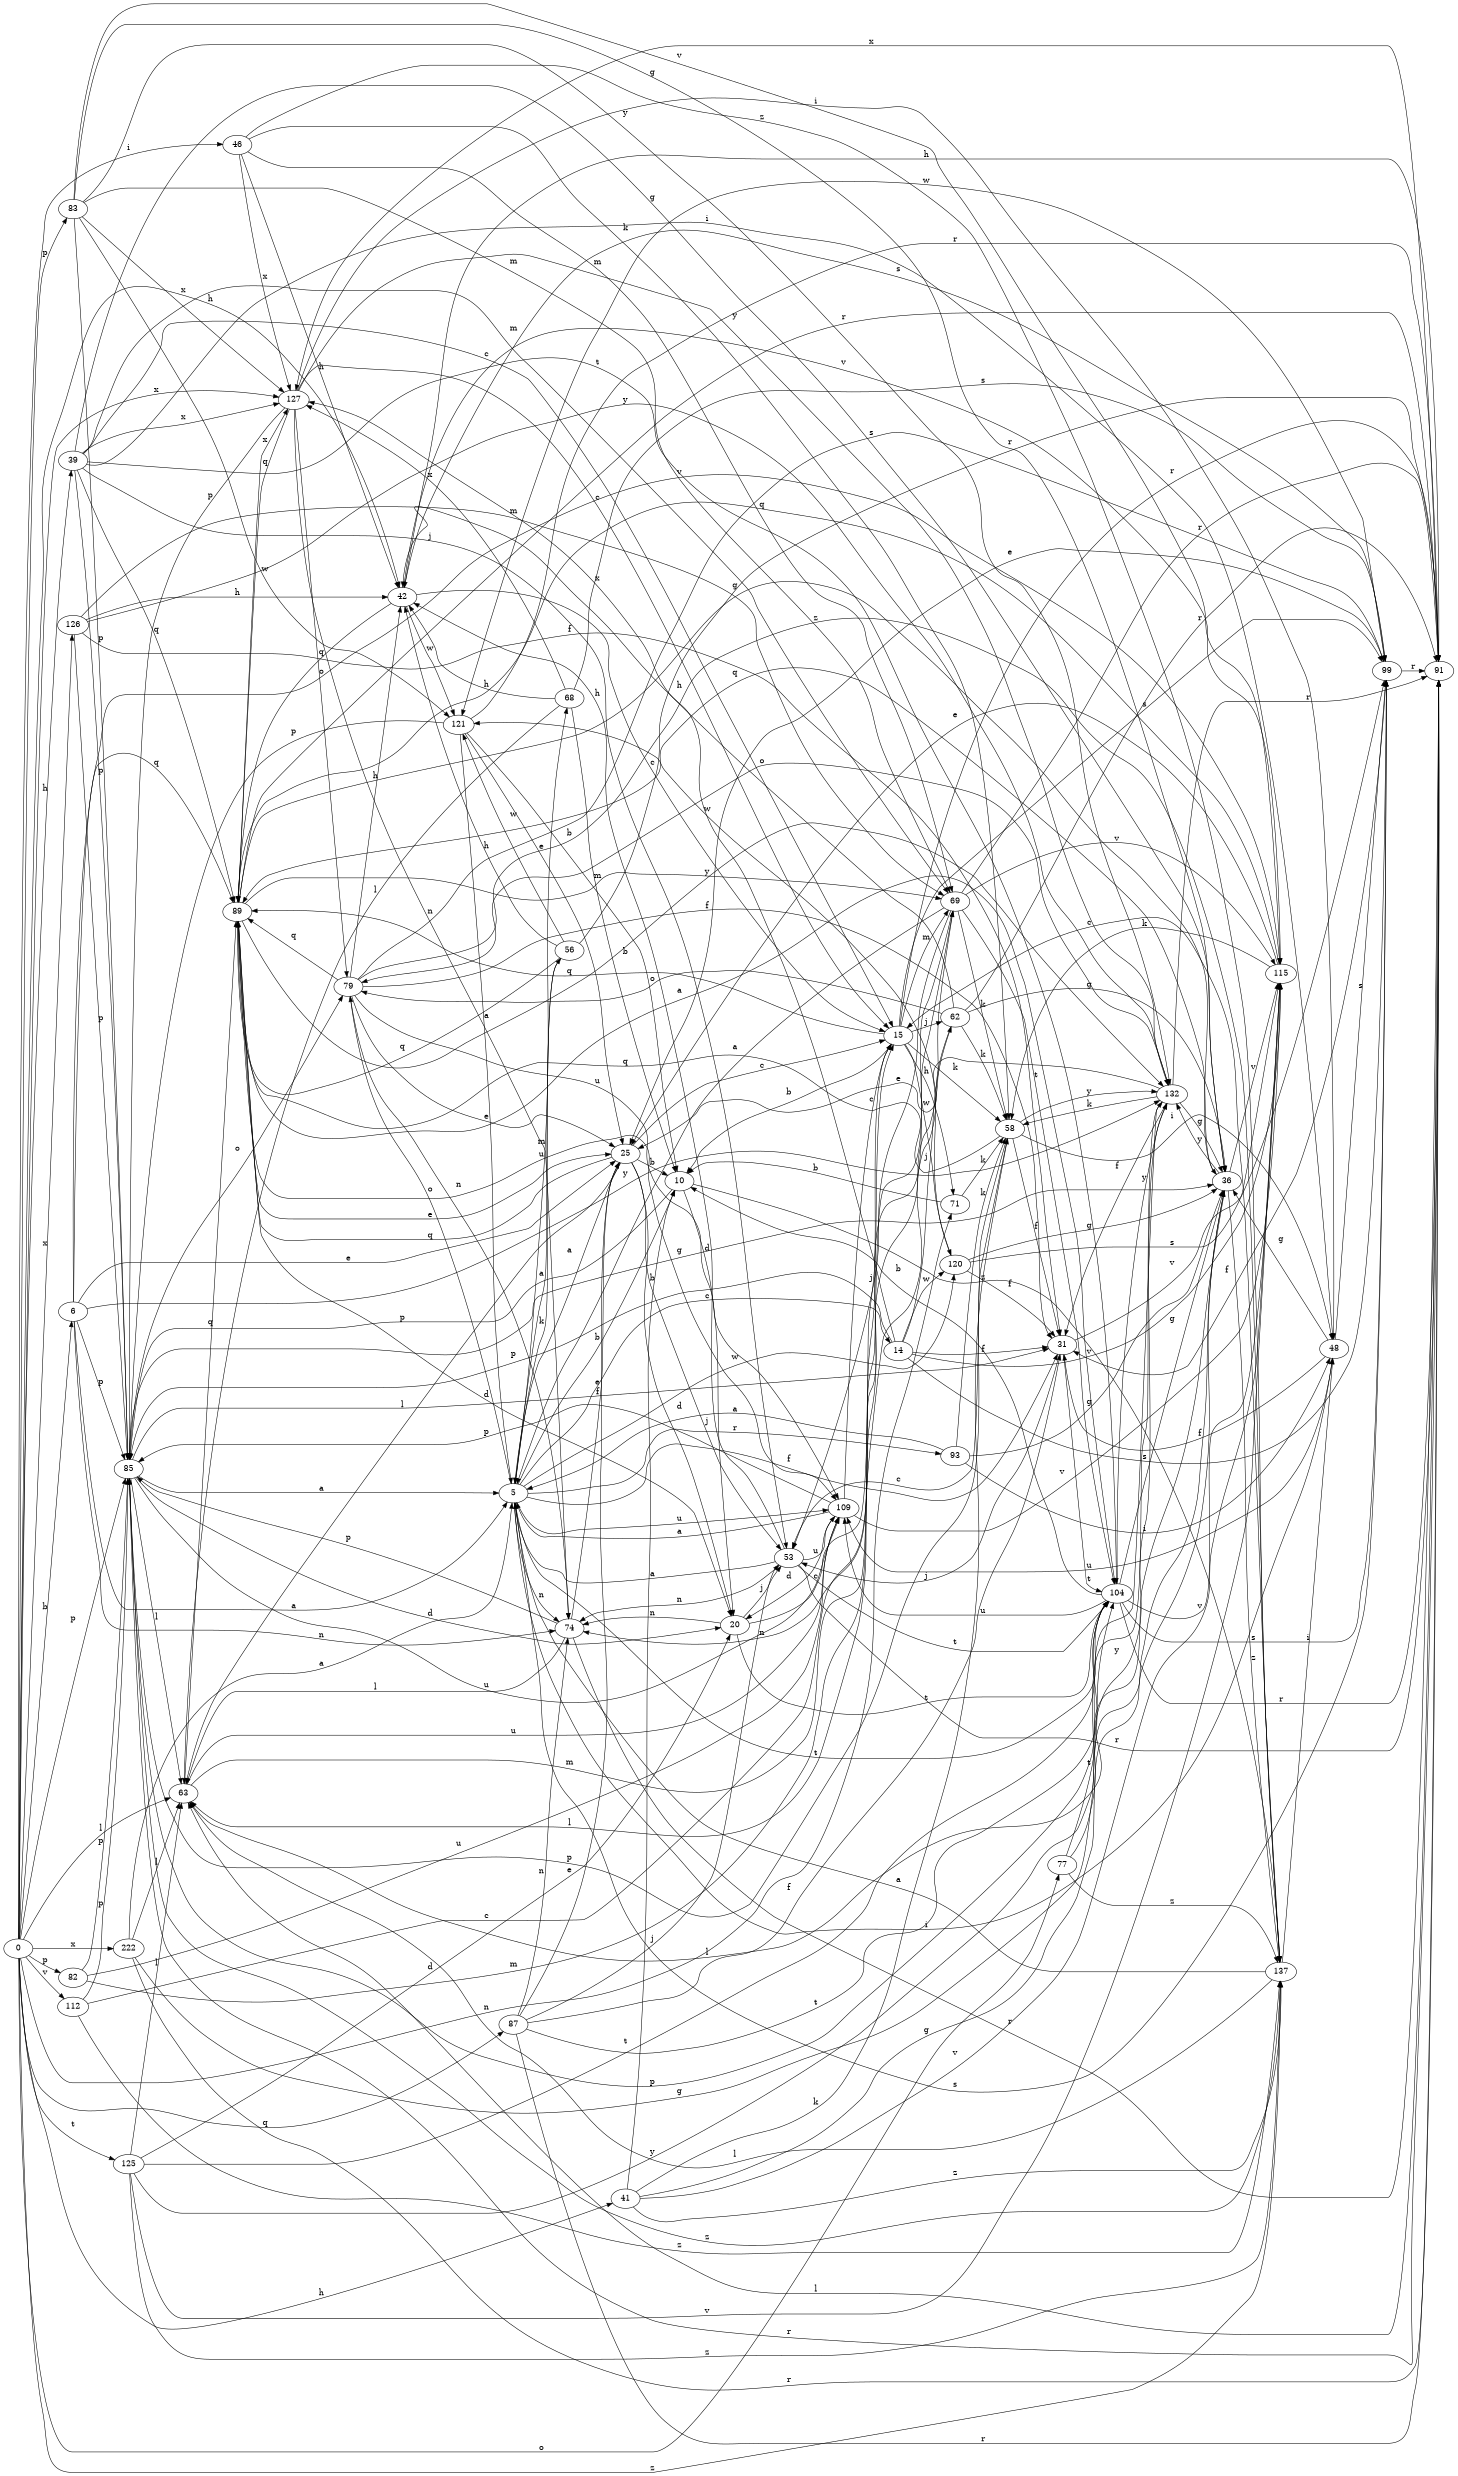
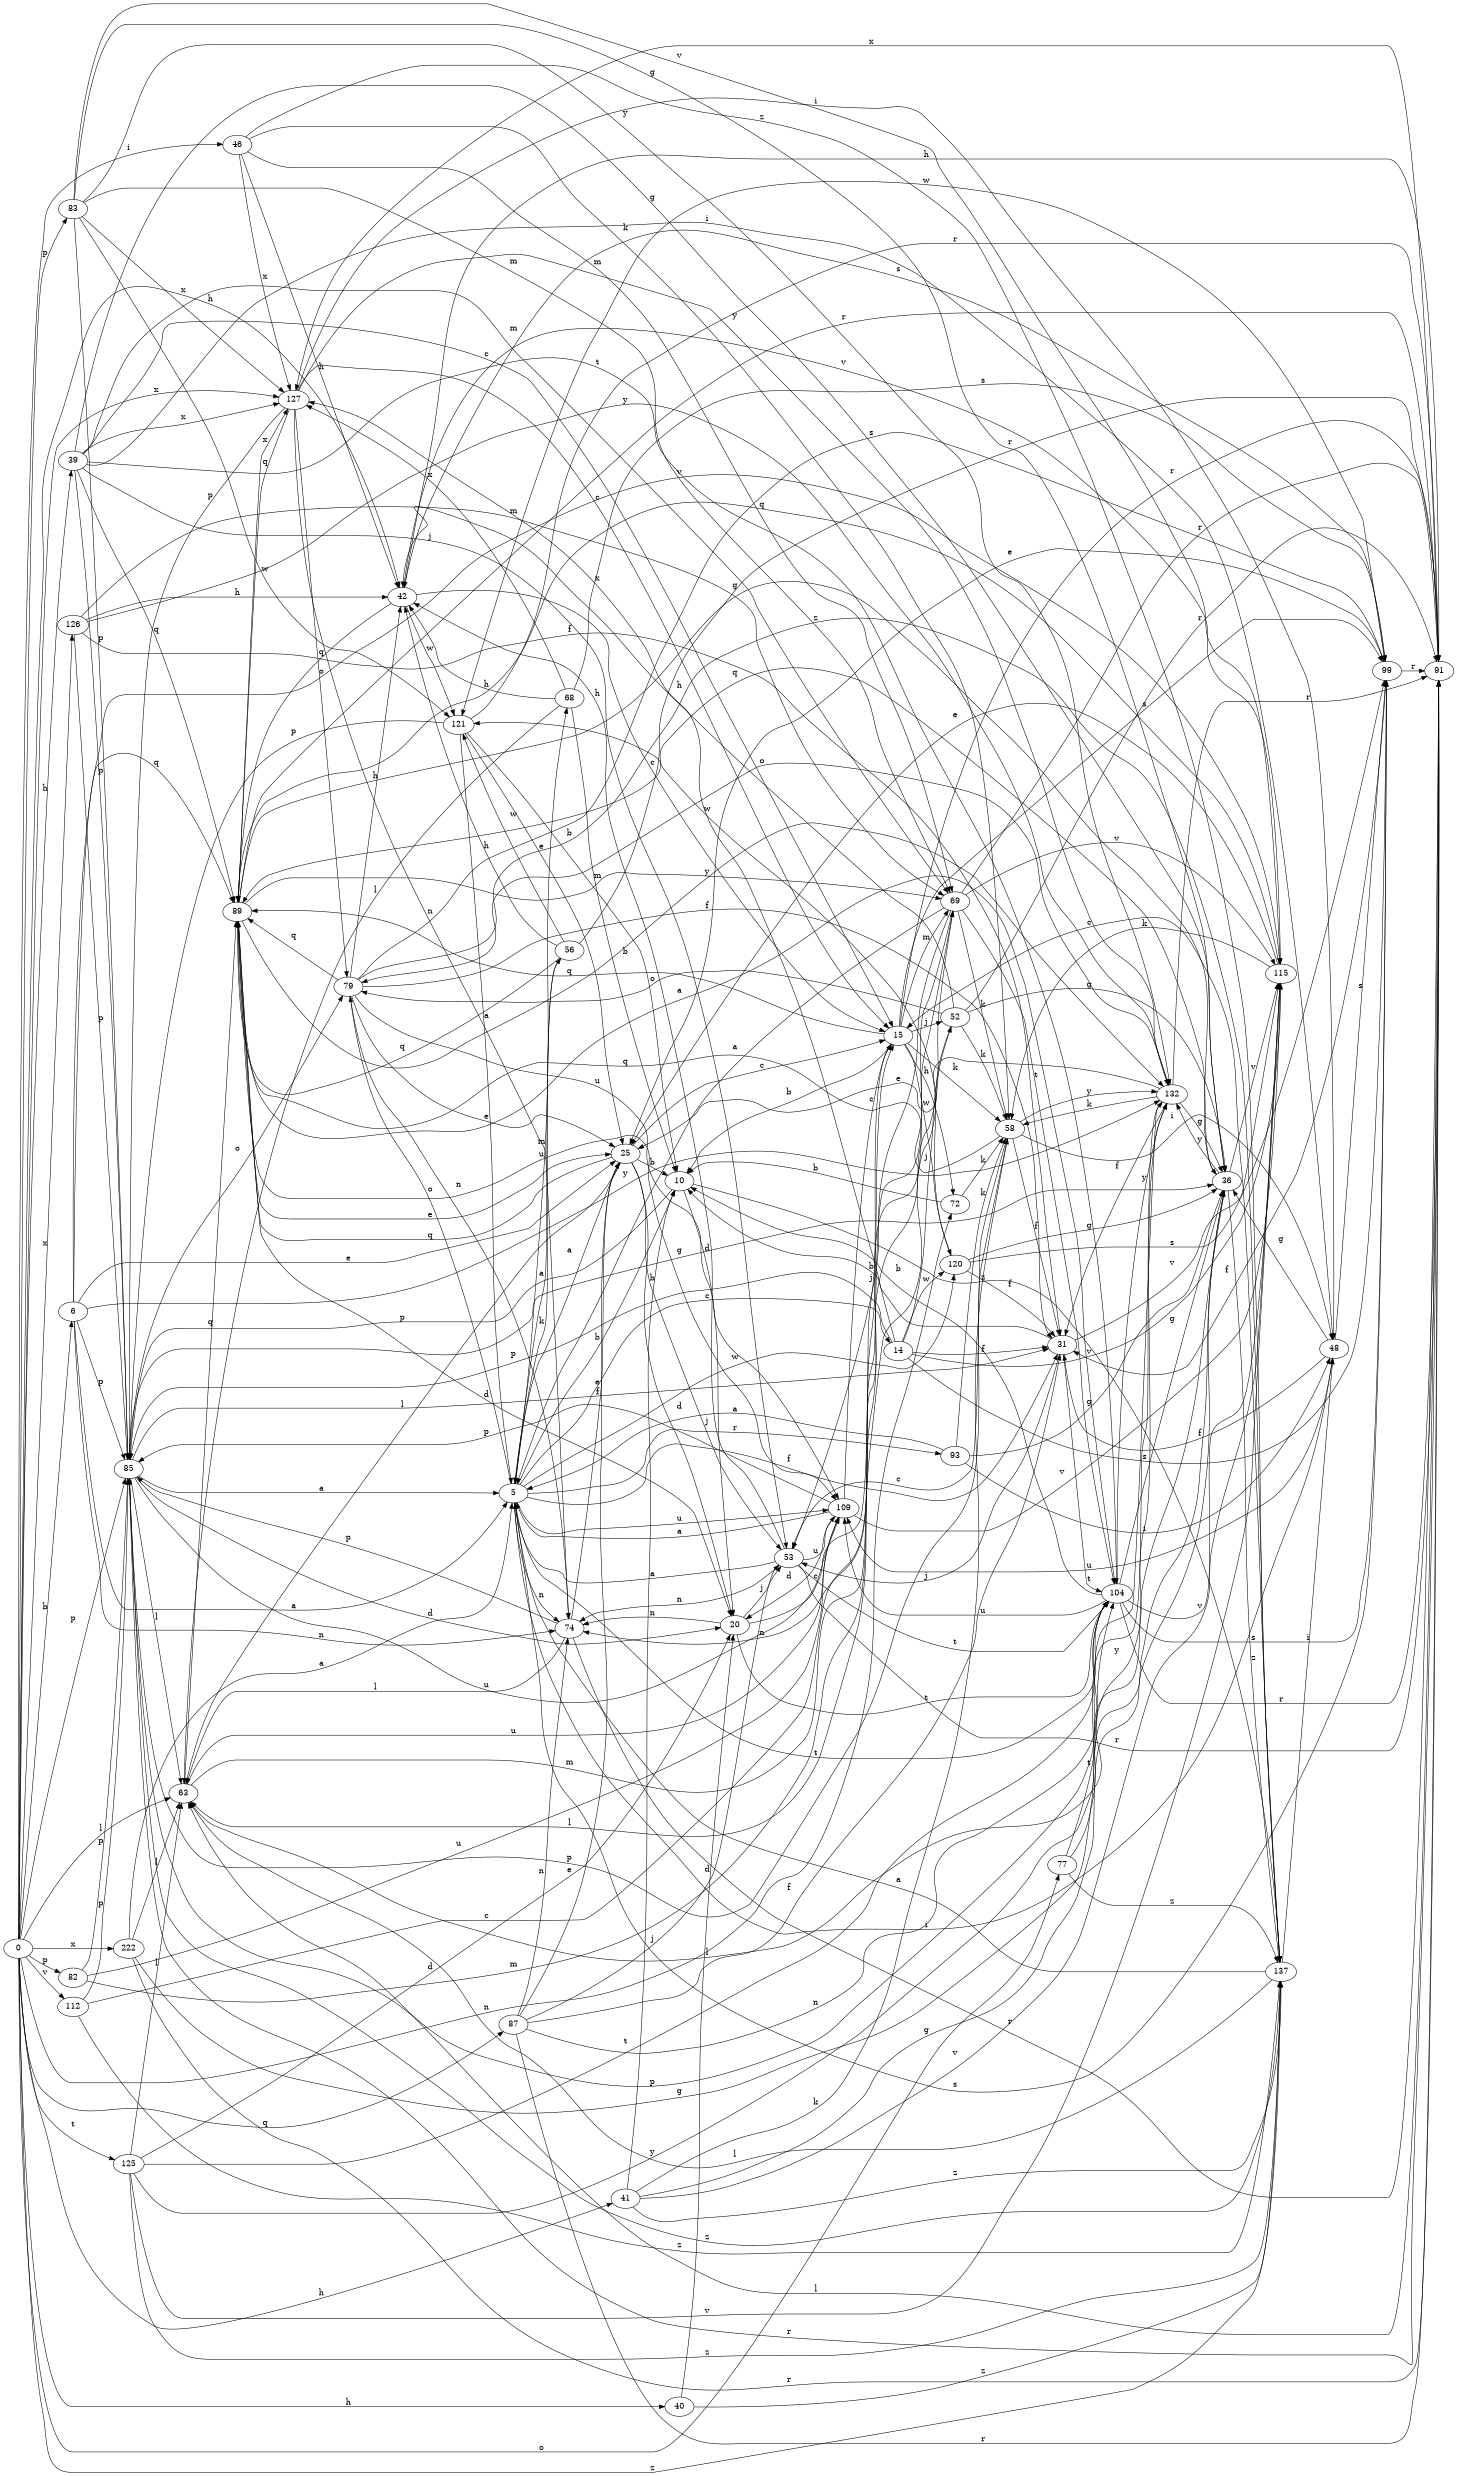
node "62": label "62" -> "52"
node "71": label "71" -> "72"
edge "31" -> "10": added, label "b"
edge "87" -> "104": label "t" -> "n"
node "40": added
